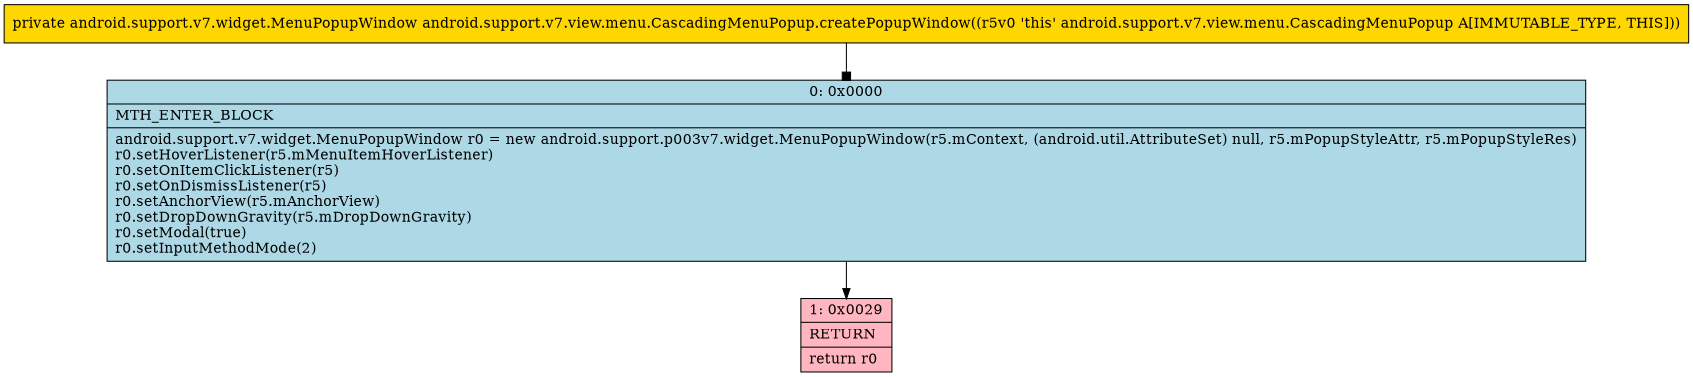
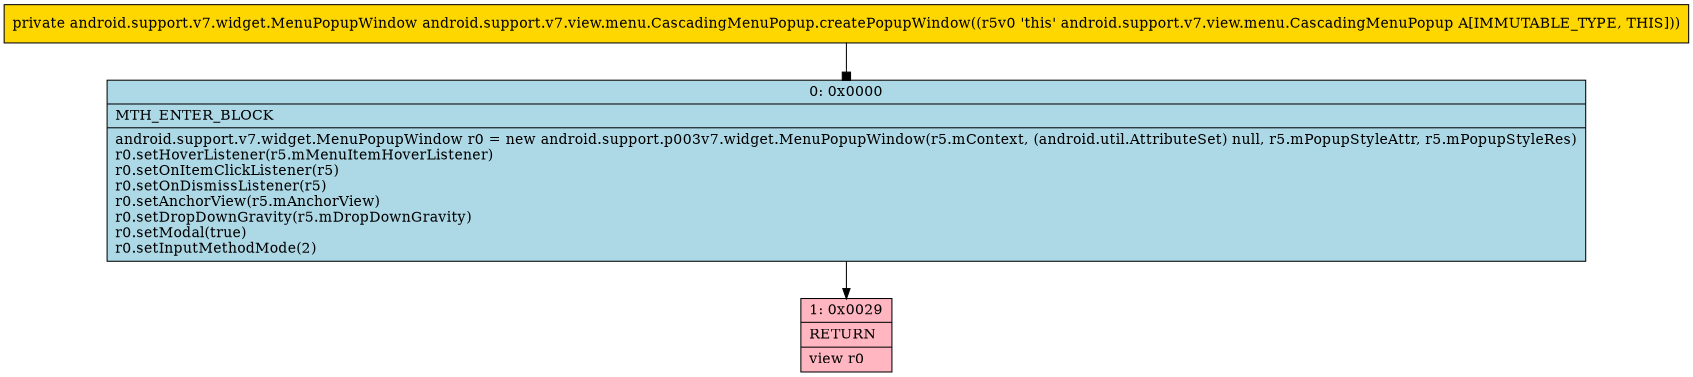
node "1: 0x0029": text "return r0" -> "view r0"
